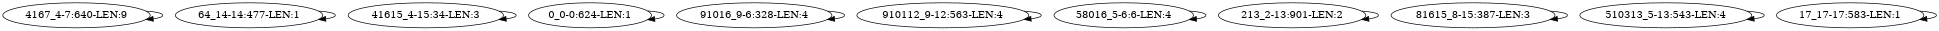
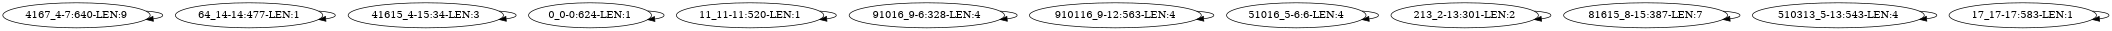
node "11_11-11:520-LEN:1": added
node "910112_9-12:563-LEN:4": label "910112_9-12:563-LEN:4" -> "910116_9-12:563-LEN:4"
node "58016_5-6:6-LEN:4": label "58016_5-6:6-LEN:4" -> "51016_5-6:6-LEN:4"
node "213_2-13:901-LEN:2": label "213_2-13:901-LEN:2" -> "213_2-13:301-LEN:2"
node "81615_8-15:387-LEN:3": label "81615_8-15:387-LEN:3" -> "81615_8-15:387-LEN:7"
